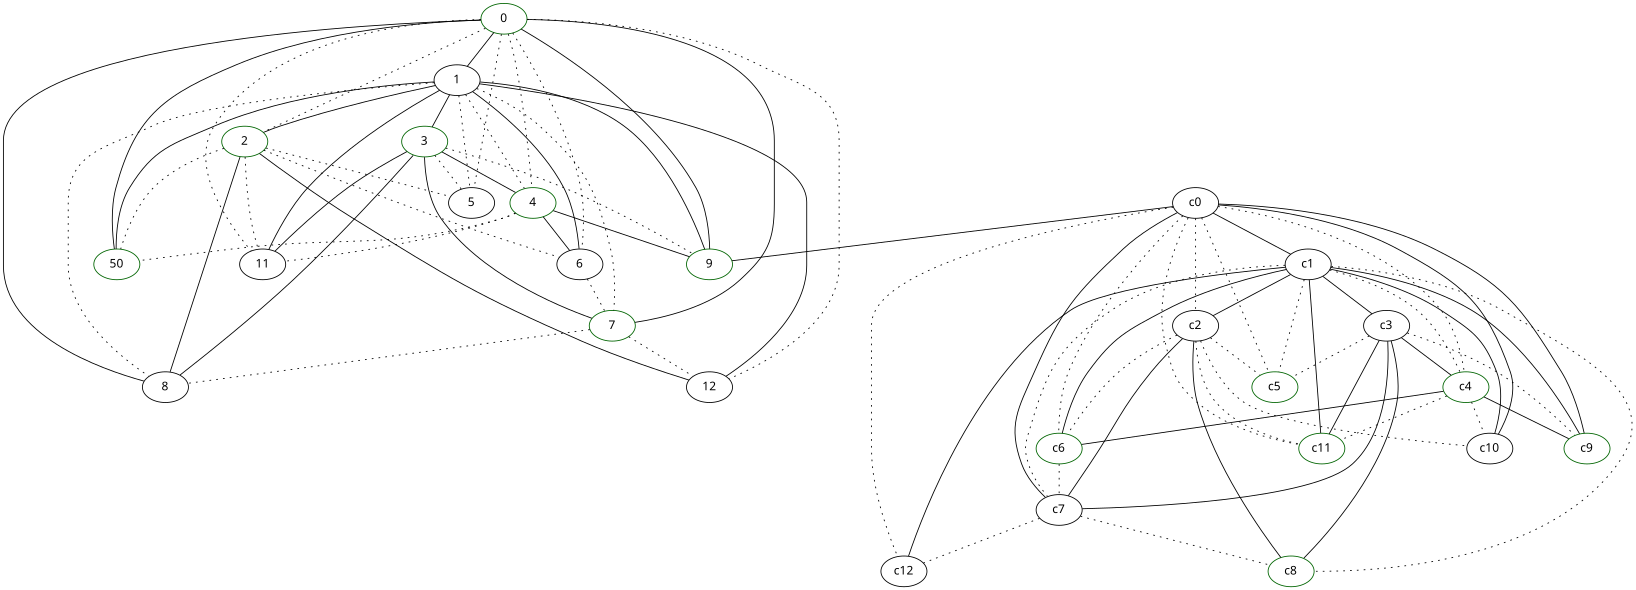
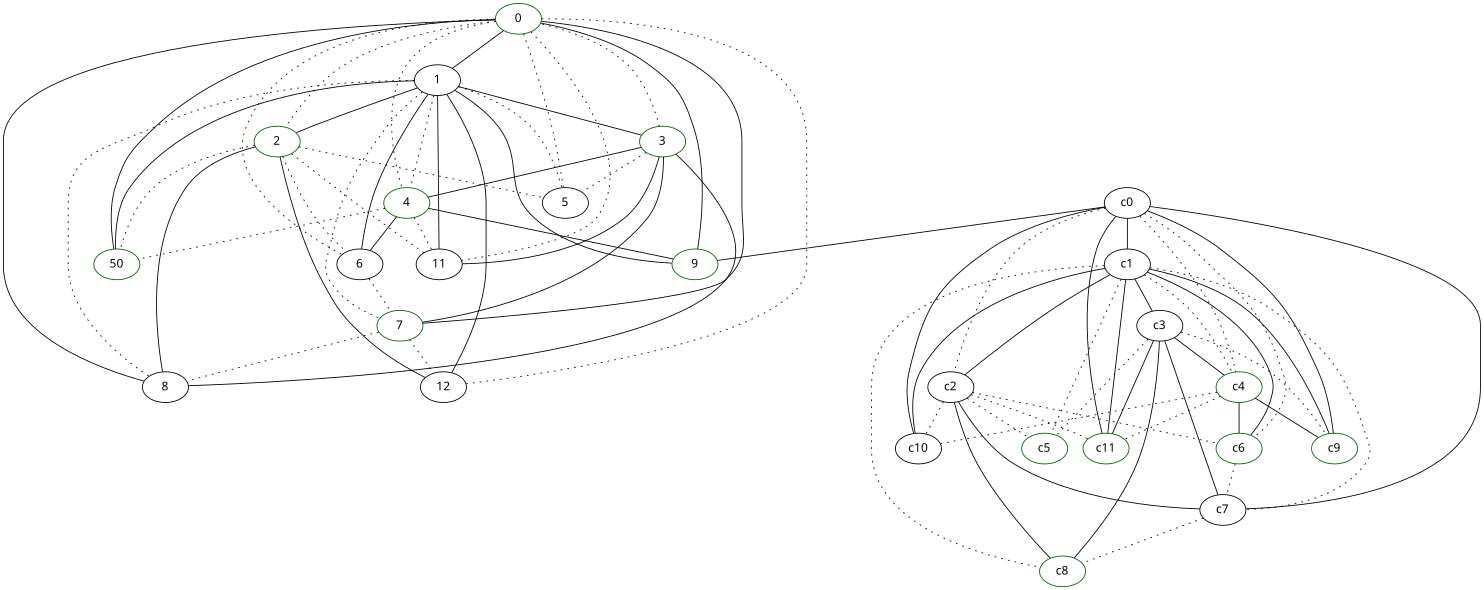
edge "3" -- "9": now "3" -- "0"
edge "c0" -- "c5": removed
edge "c0" -- "c11": style dotted -> solid
node "c12": removed
